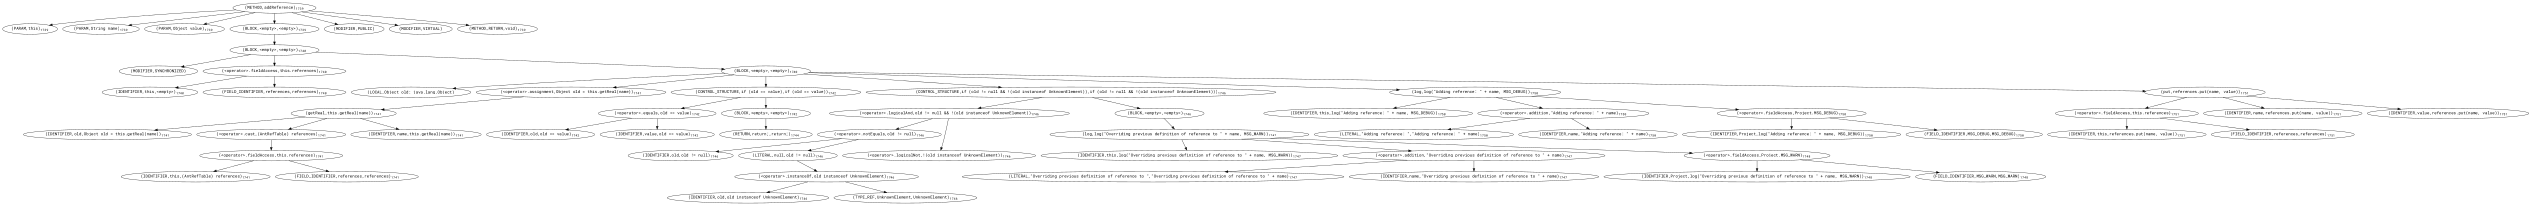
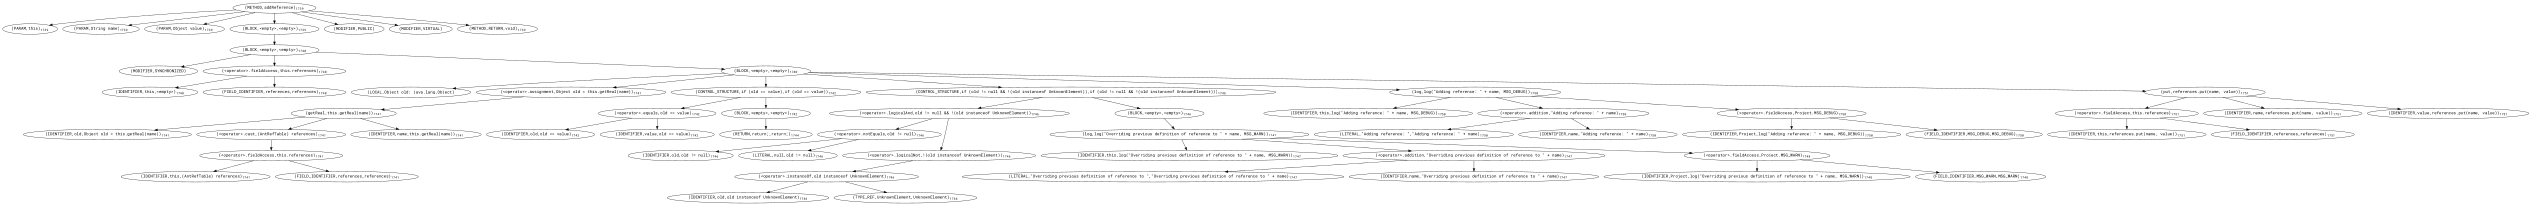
edge "(LITERAL,null,old != null)" -> "(<operator>.instanceOf,old instanceof UnknownElement)": now "(<operator>.logicalNot,!(old instanceof UnknownElement))" -> "(<operator>.instanceOf,old instanceof UnknownElement)"
